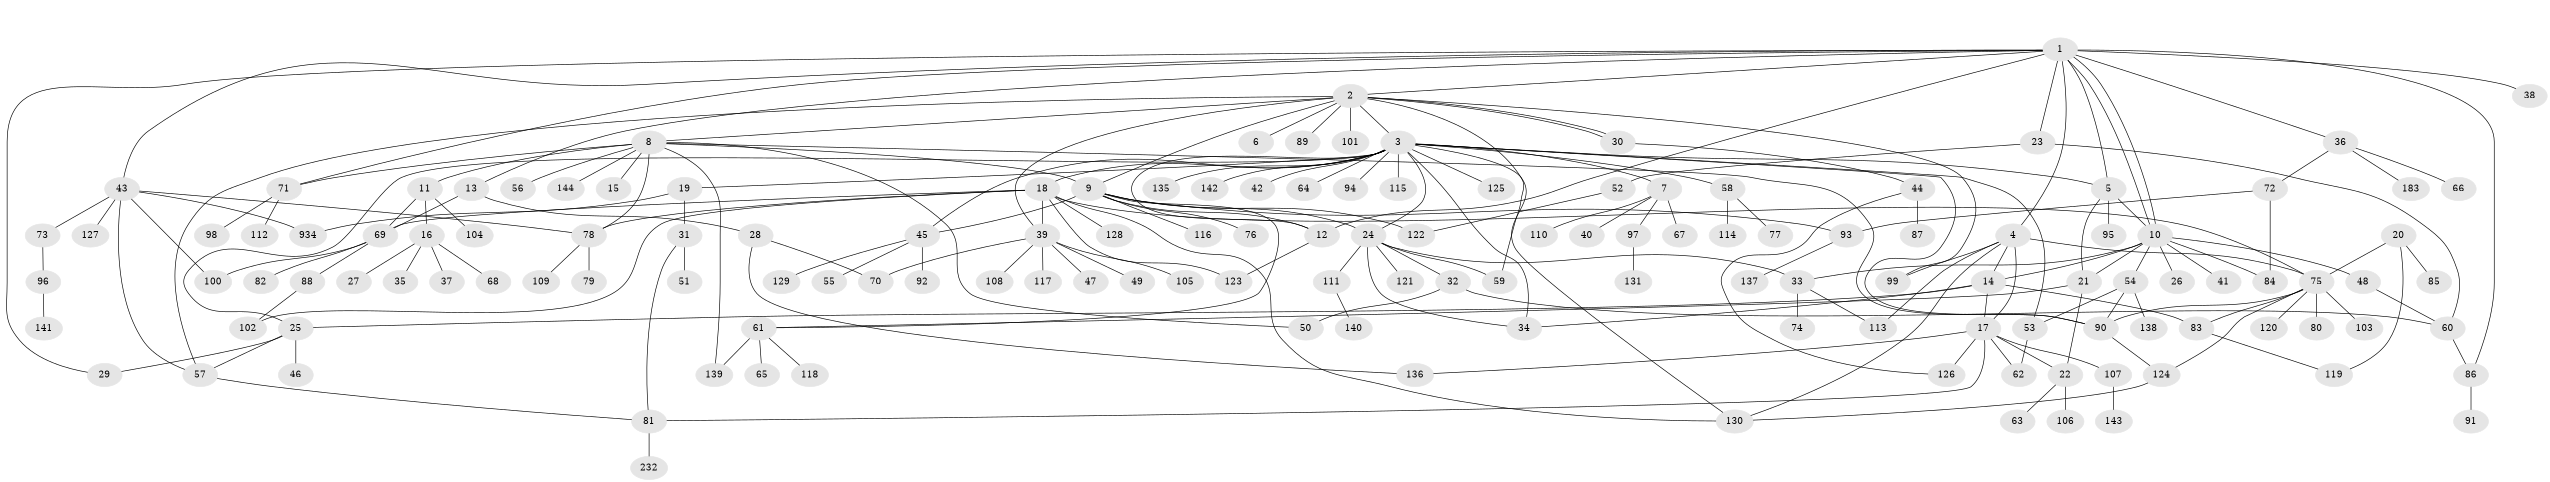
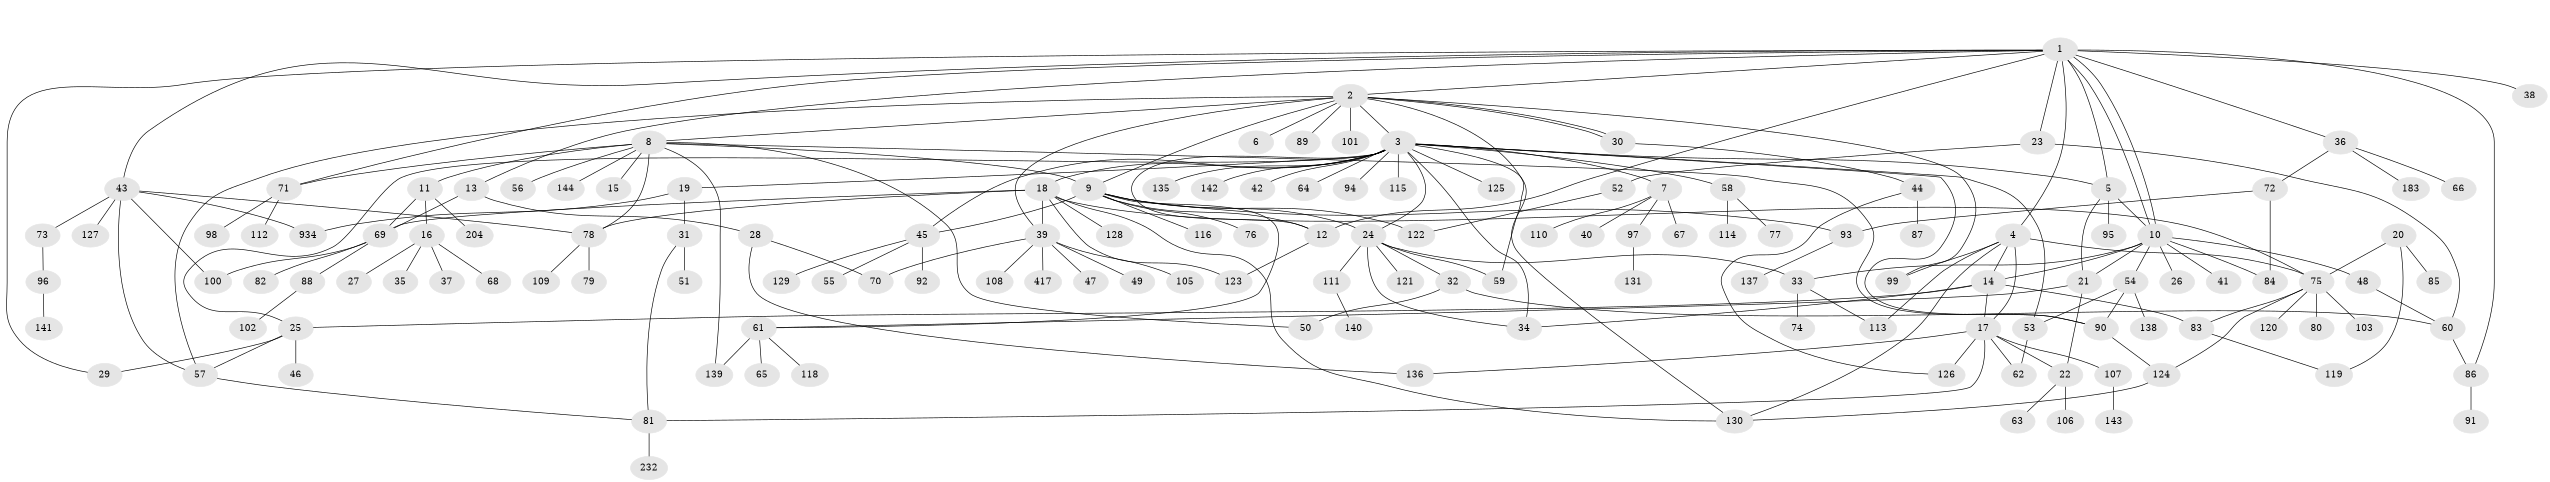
node "104": label "104" -> "204"
edge "18" -- "102": removed
node "117": label "117" -> "417"
edge "75" -- "90": removed
